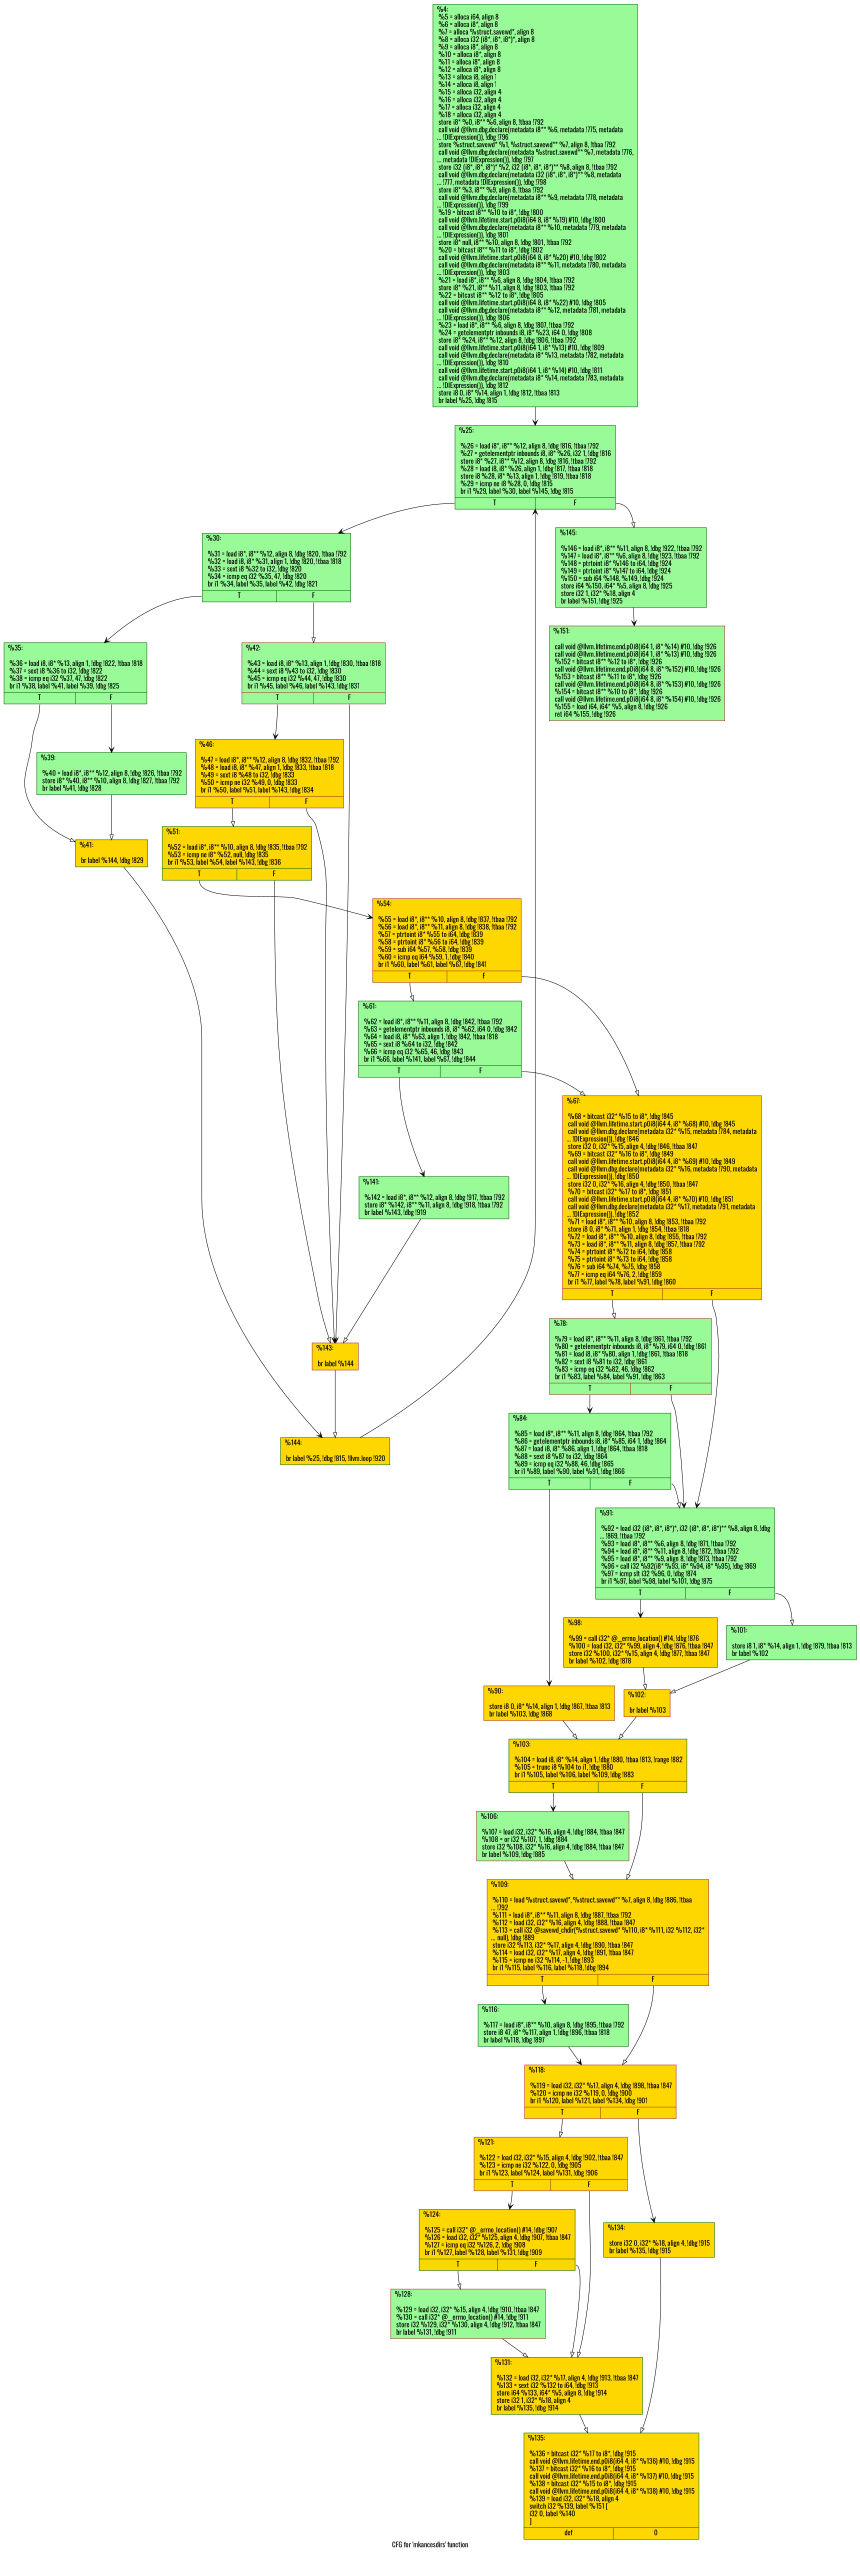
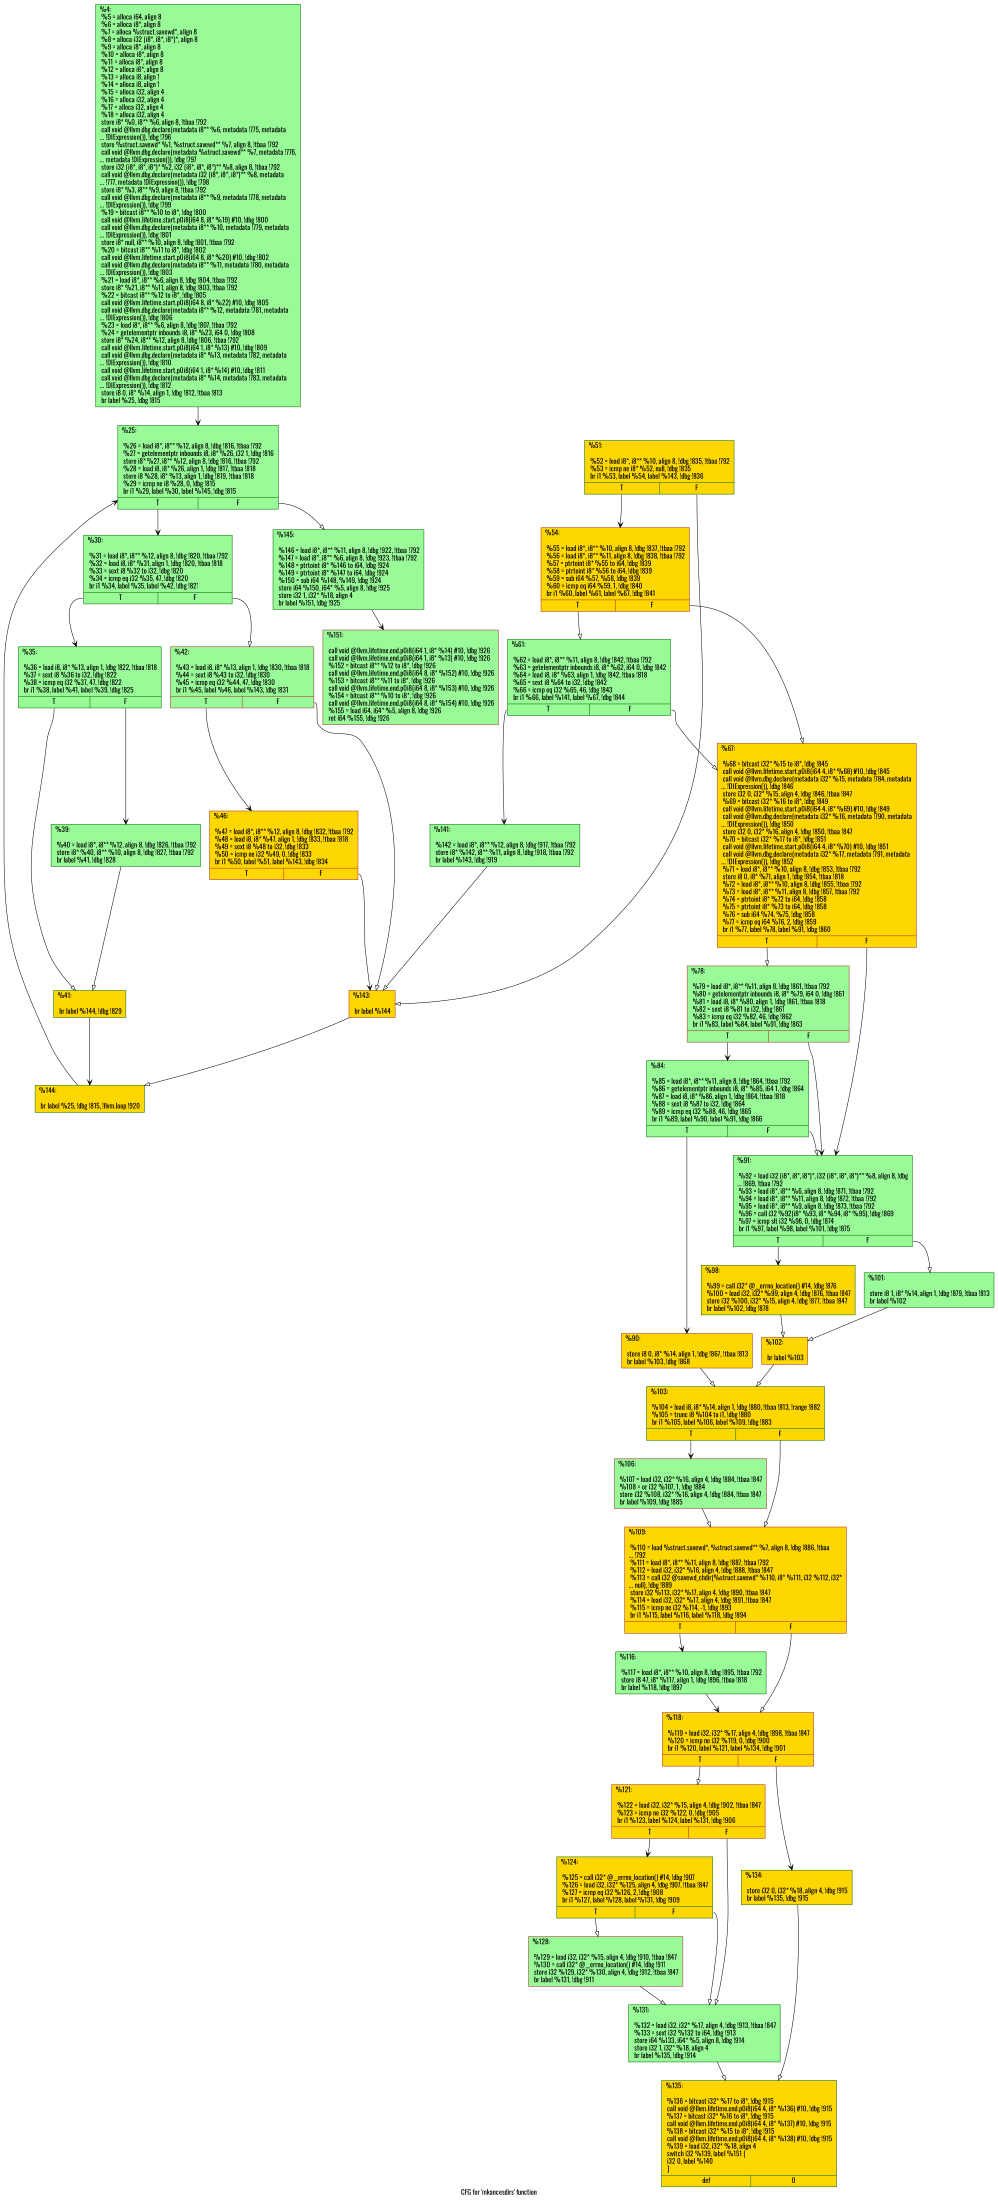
edge "%46:" -> "%51:": removed
edge "%42:" -> "%143:": arrowhead vee -> onormal
node "%131:": fillcolor gold -> palegreen
